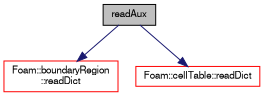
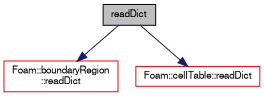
node "readAux": label "readAux" -> "readDict"
